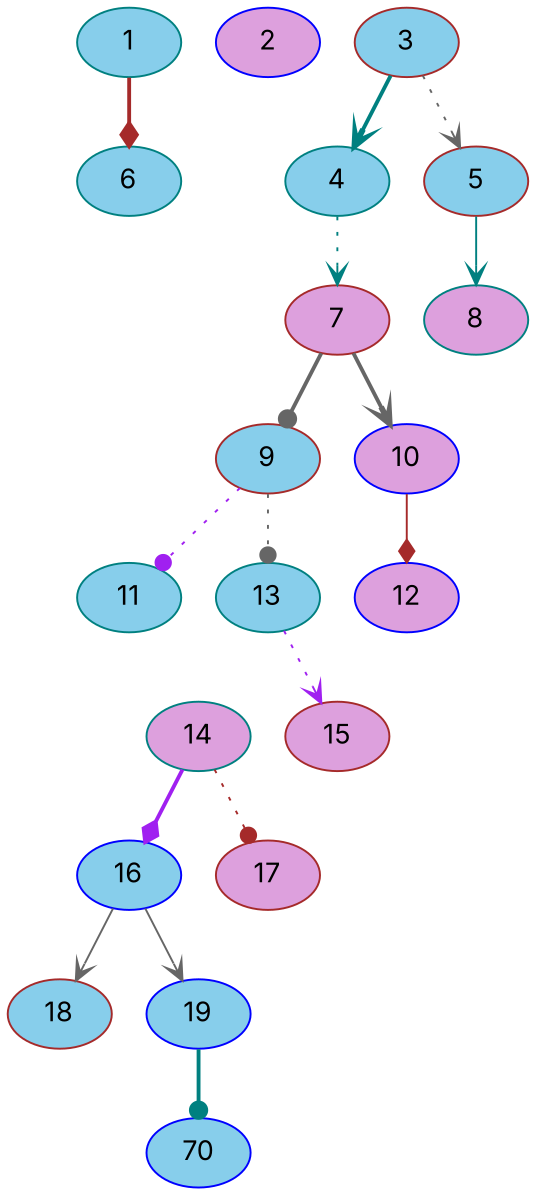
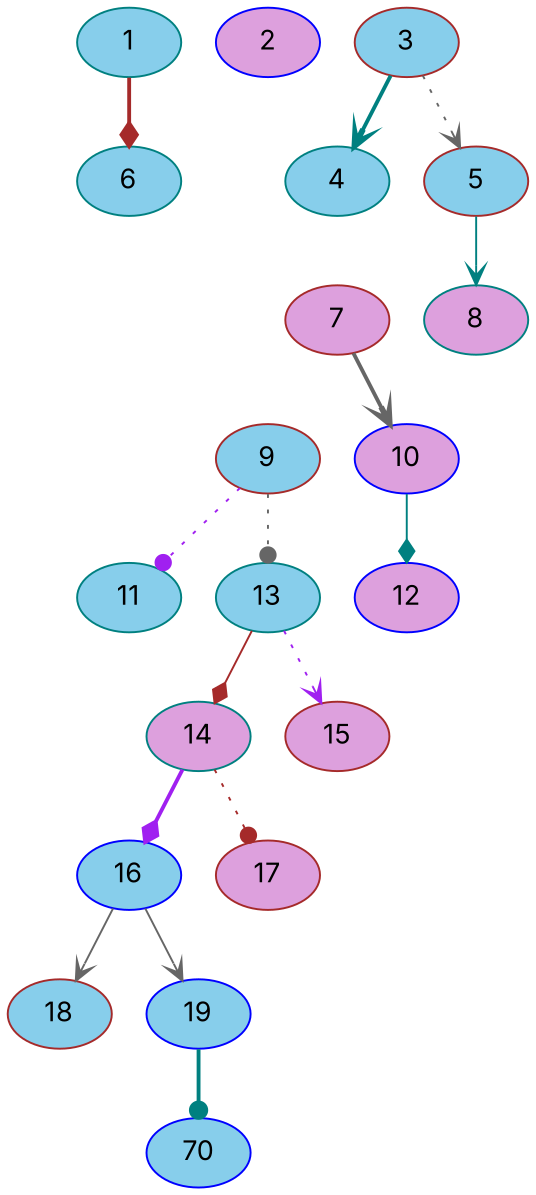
edge "4" -> "7": removed
edge "7" -> "9": removed
edge "10" -> "12": color brown -> teal
edge "13" -> "14": added
